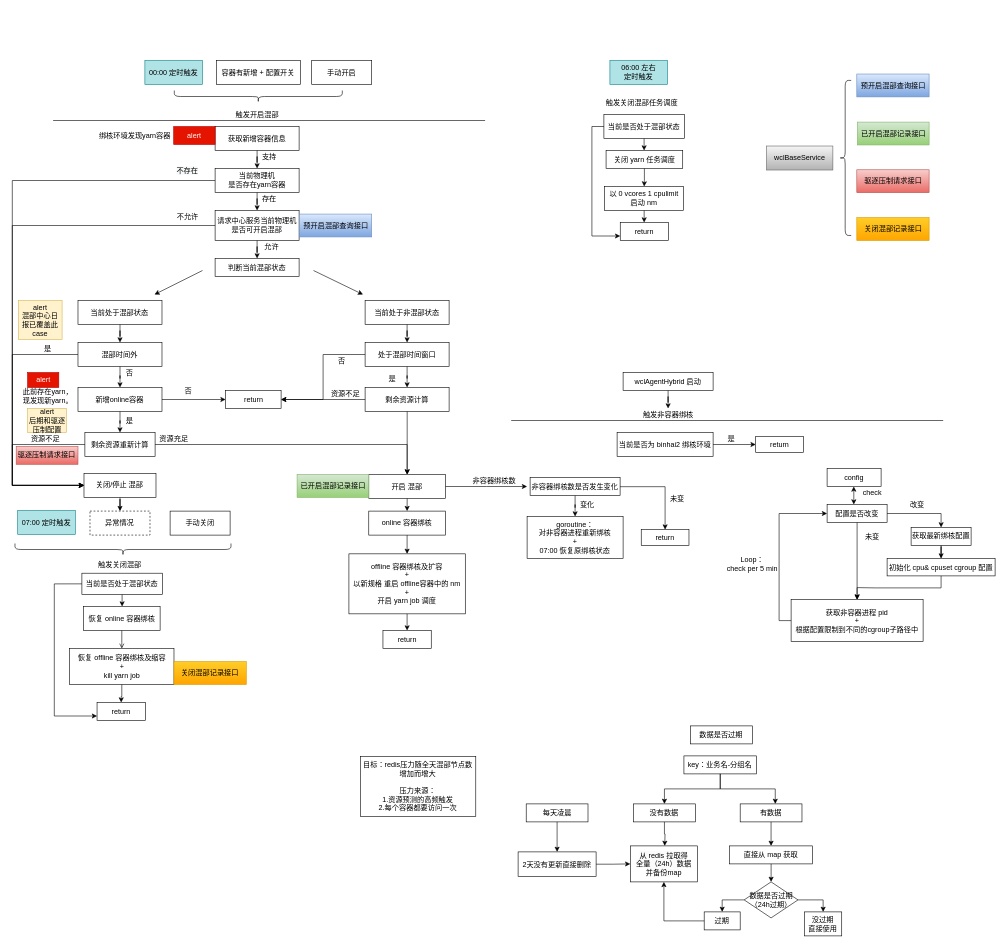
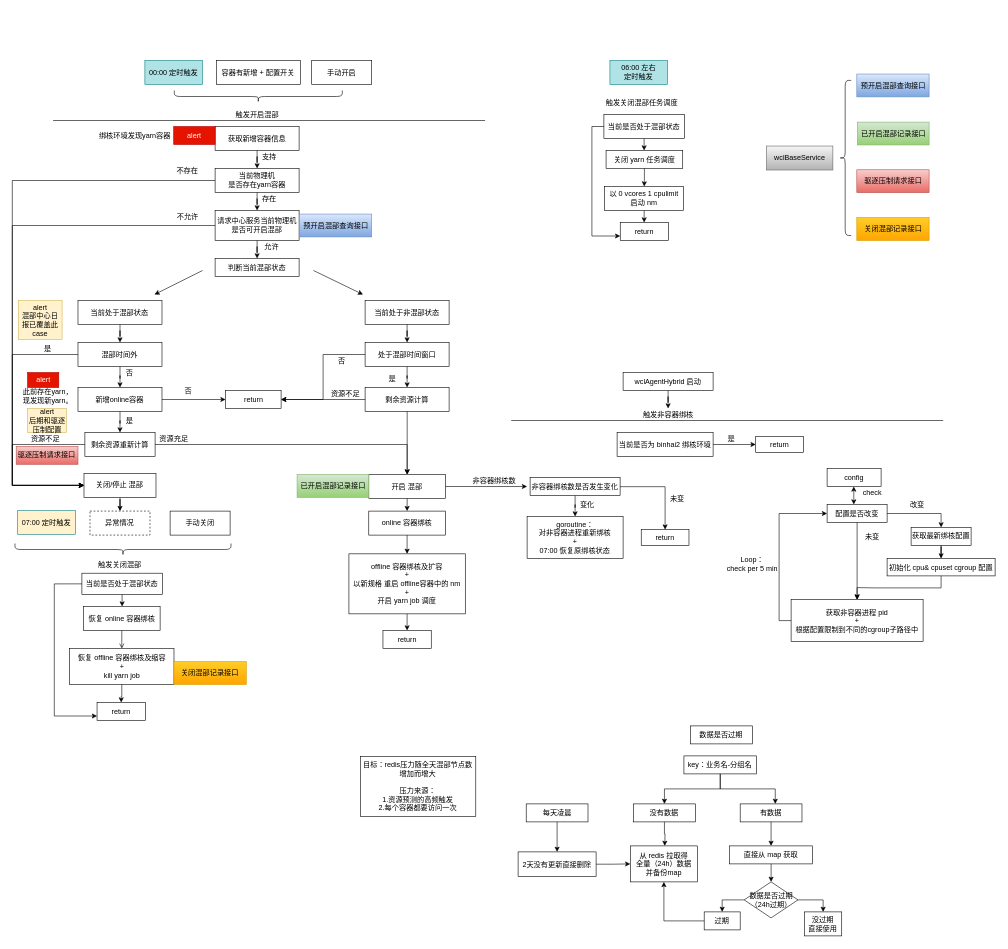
node "07:00 定时触发": fillcolor #b0e3e6 -> #fff2cc
